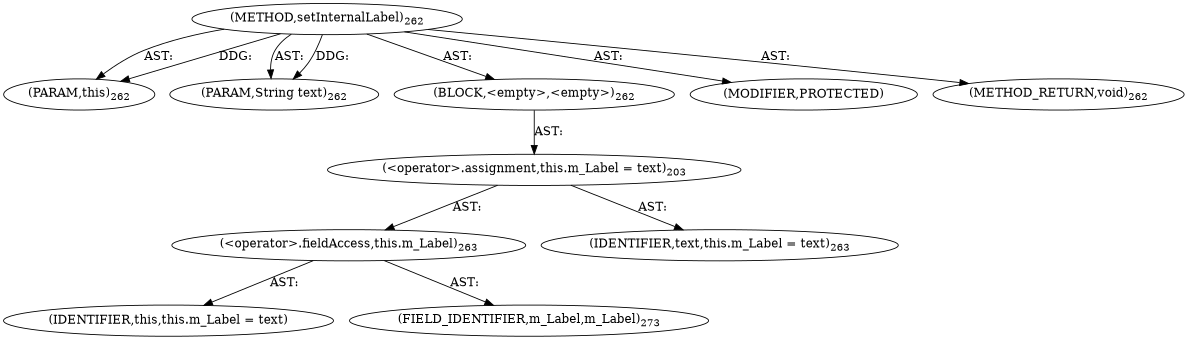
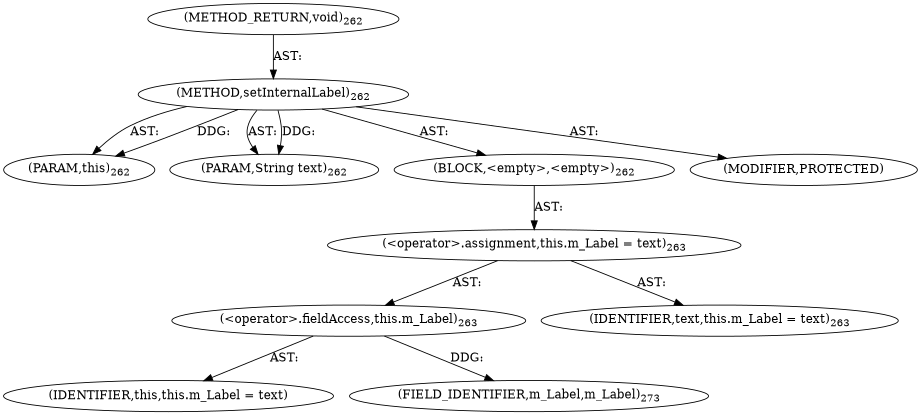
edge "(METHOD,setInternalLabel)" -> "(METHOD_RETURN,void)": reversed
node "(<operator>.assignment,this.m_Label = text)": text "203" -> "263"
edge "(<operator>.fieldAccess,this.m_Label)" -> "(FIELD_IDENTIFIER,m_Label,m_Label)": label "AST: " -> "DDG: "
